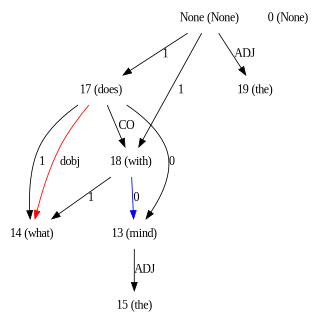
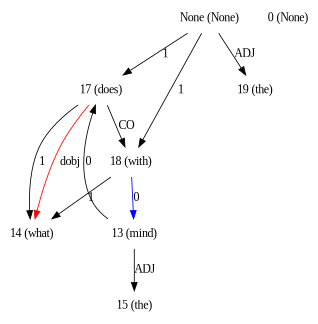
edge "17 (does)" -> "13 (mind)": reversed
